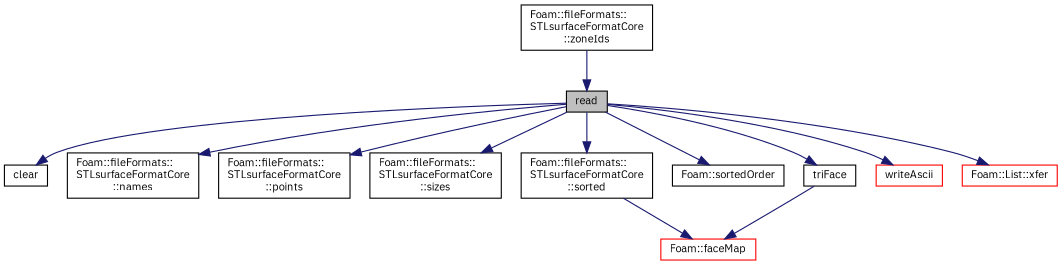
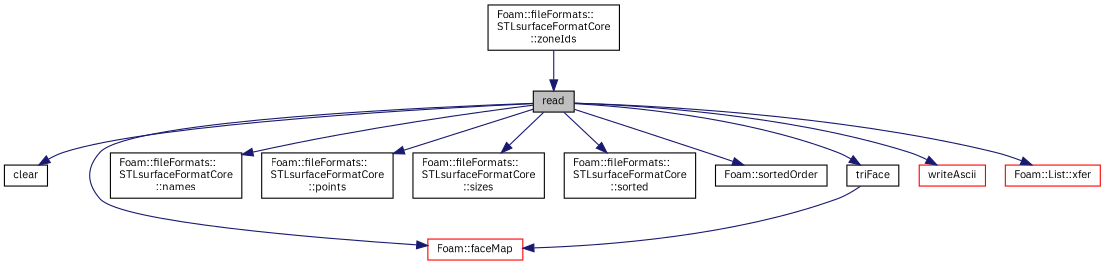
edge "Foam::fileFormats:: STLsurfaceFormatCore ::sorted" -> "Foam::faceMap": now "read" -> "Foam::faceMap"
